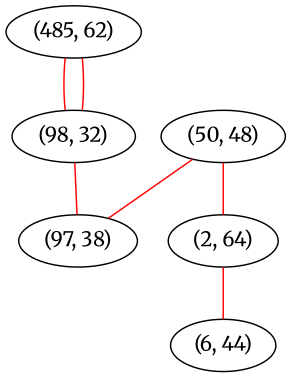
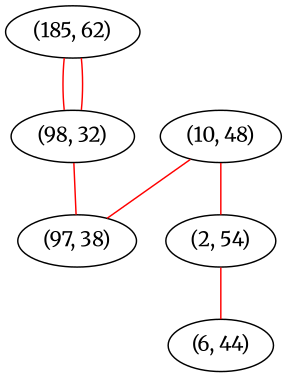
node "(485, 62)": label "(485, 62)" -> "(185, 62)"
node "(50, 48)": label "(50, 48)" -> "(10, 48)"
node "(2, 64)": label "(2, 64)" -> "(2, 54)"
